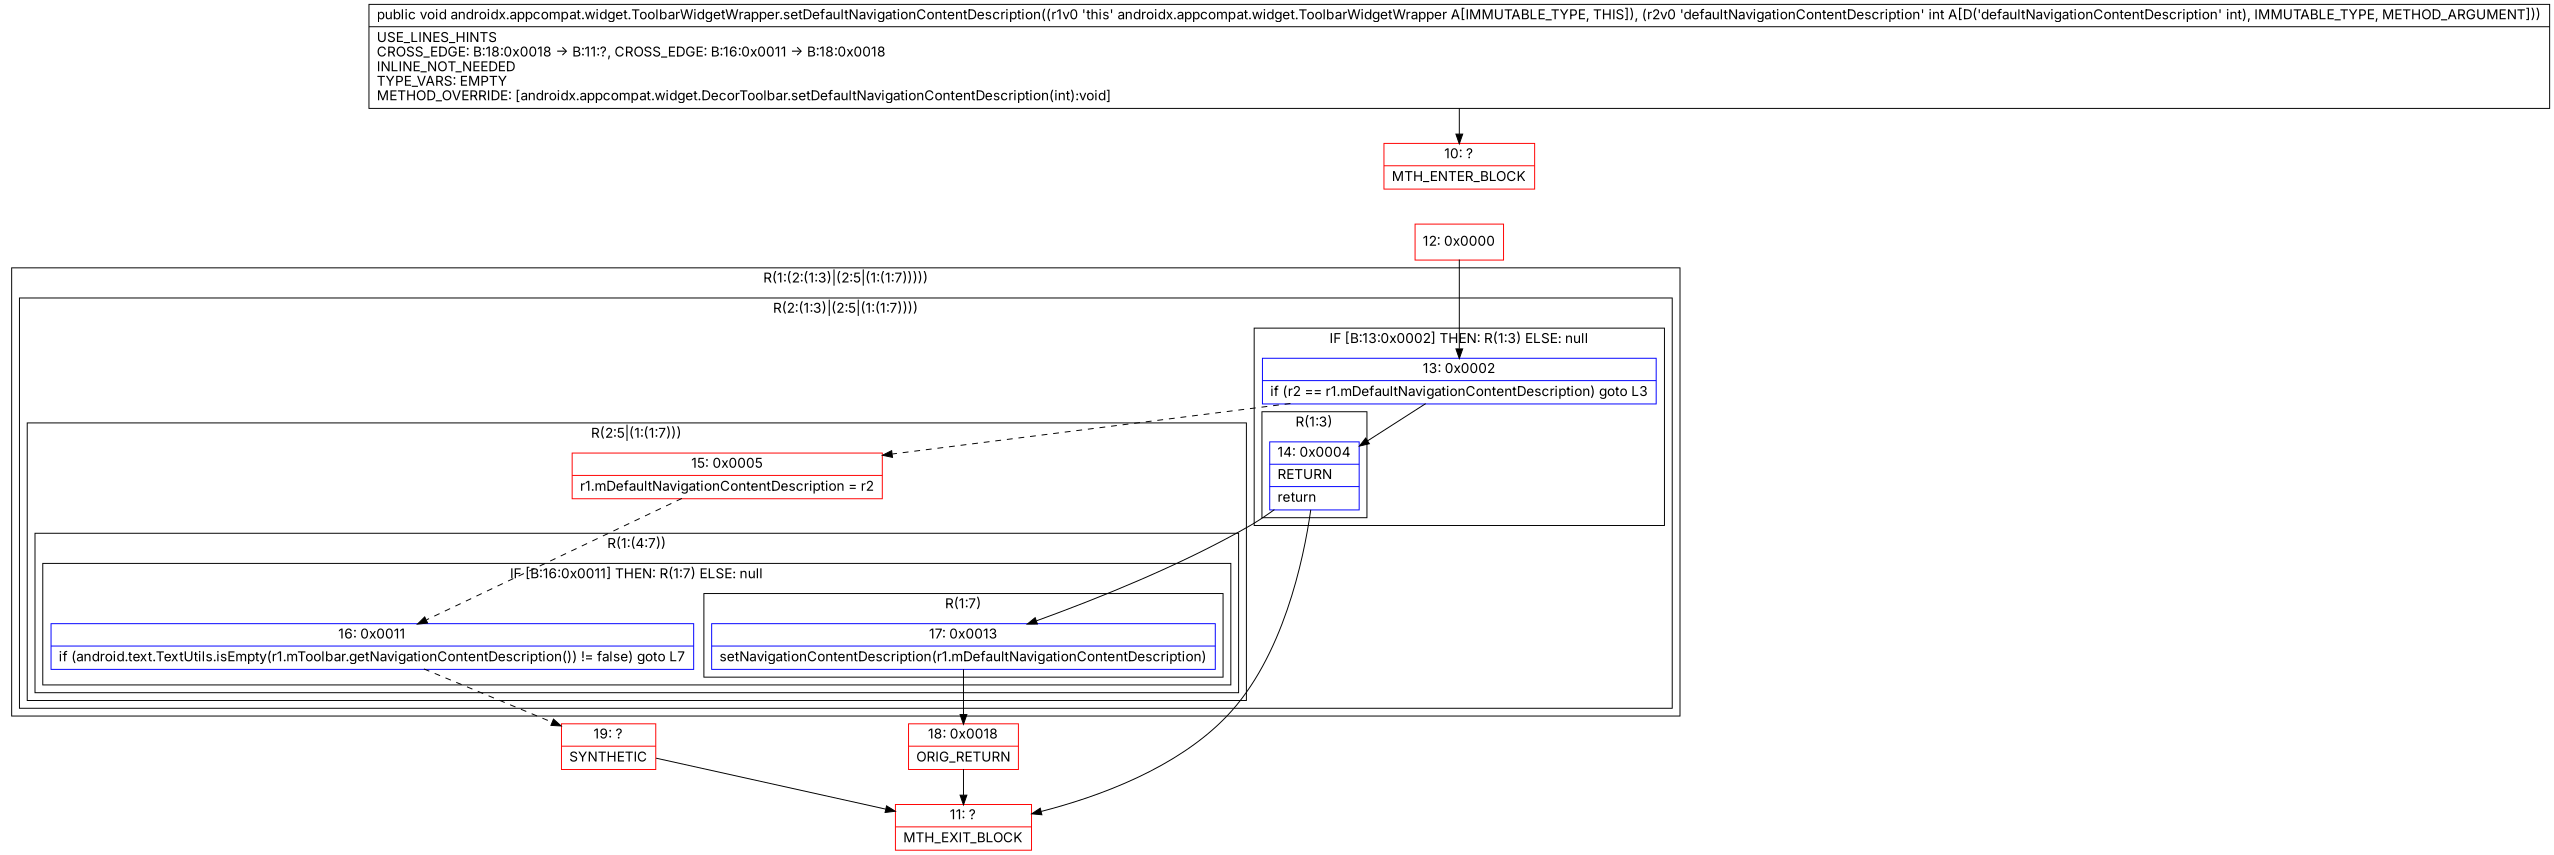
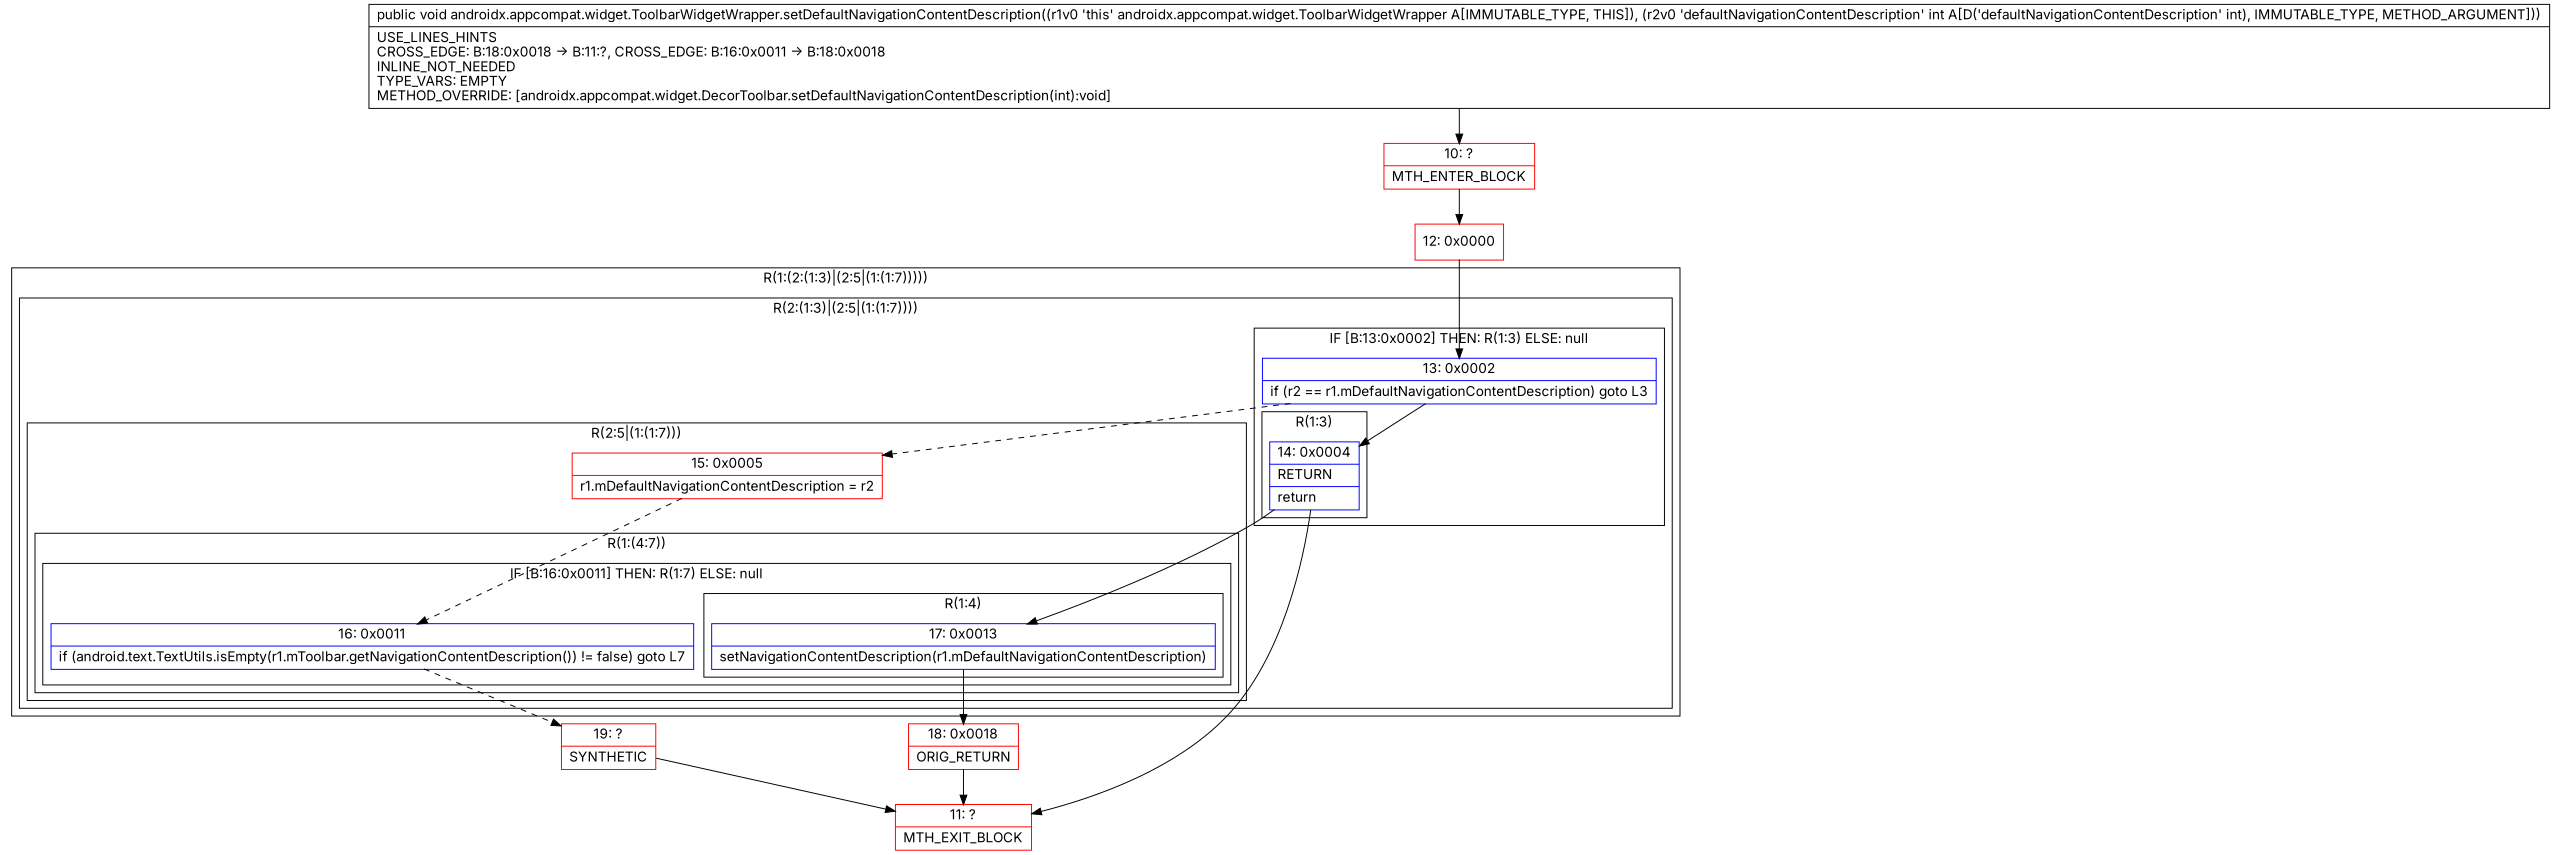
edge "10: ?" -> "12: 0x0000": added
cluster "R(1:7)": label "R(1:7)" -> "R(1:4)"
